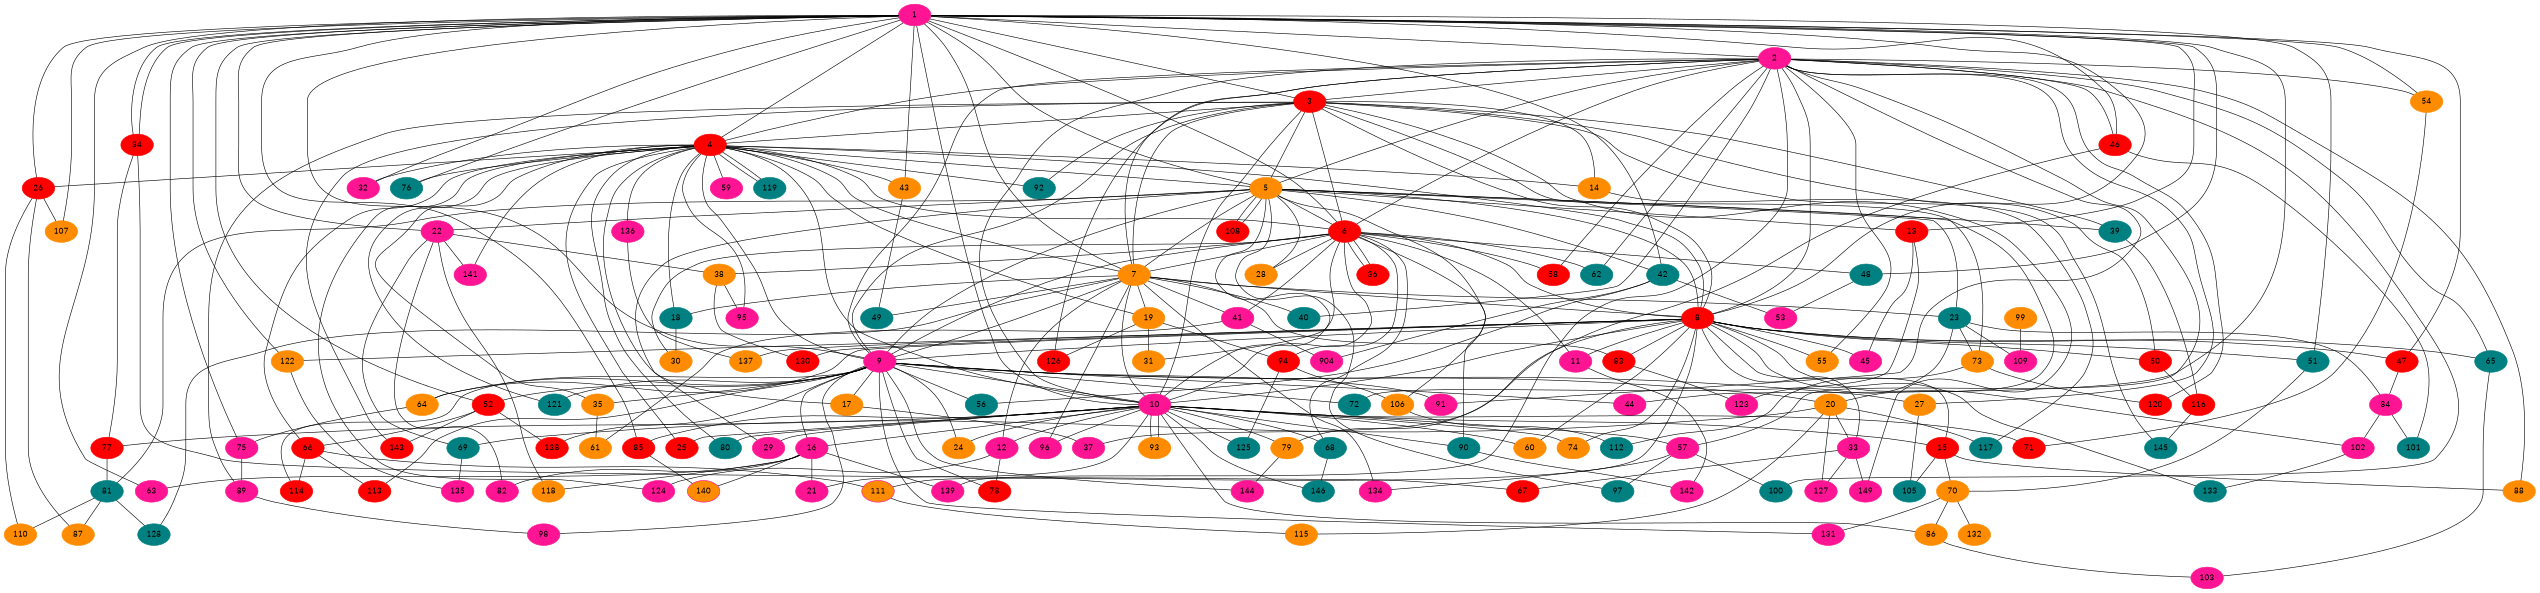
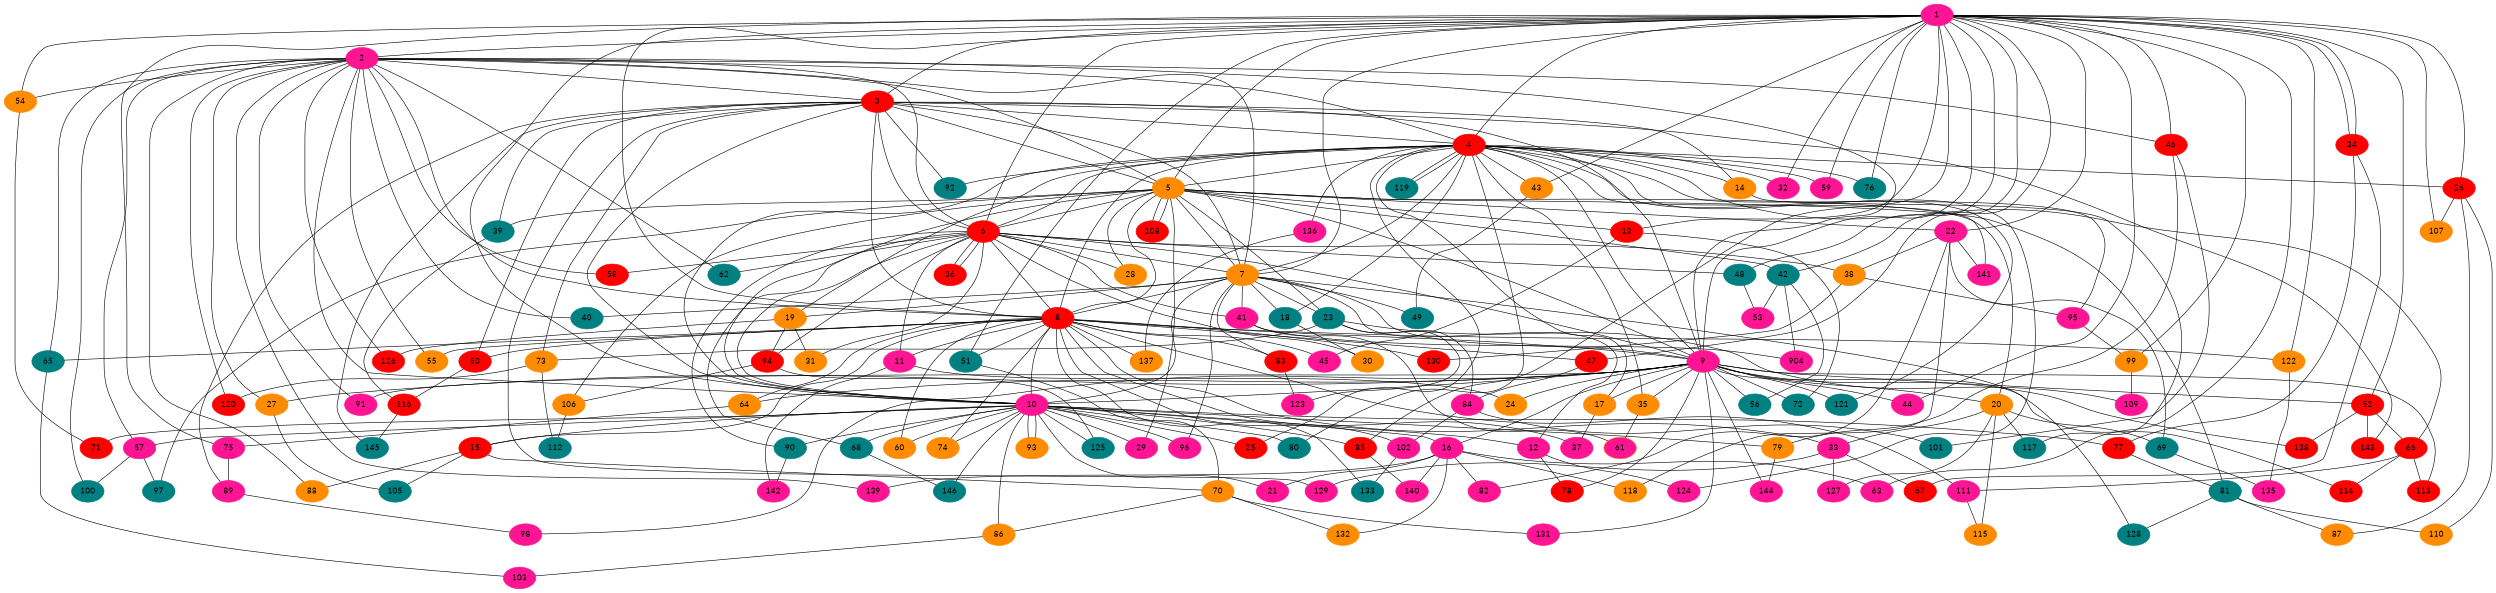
edge "1" -- "59": added
edge "1" -- "99": added
edge "95" -- "99": added
edge "10" -- "24": now "11" -- "24"
node "61": fillcolor darkorange -> deeppink
node "140": fillcolor darkorange -> deeppink
node "111": fillcolor darkorange -> deeppink
node "134": removed
node "149": label "149" -> "129"
edge "16" -- "132": added
